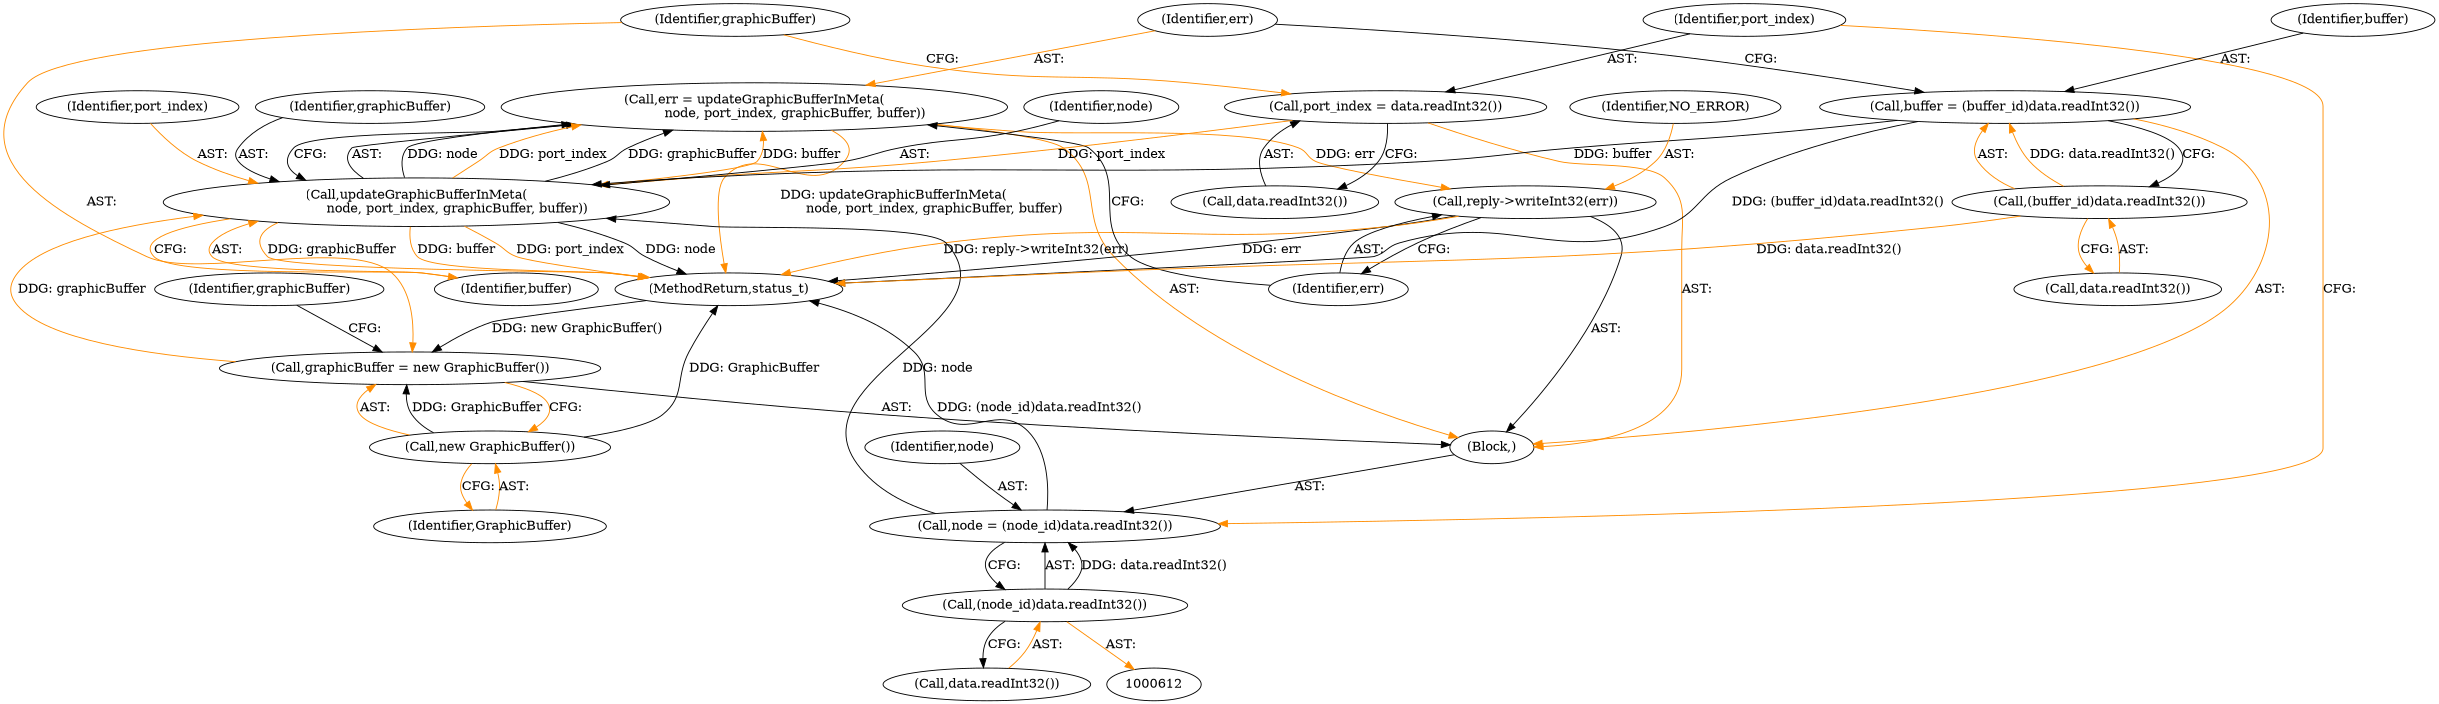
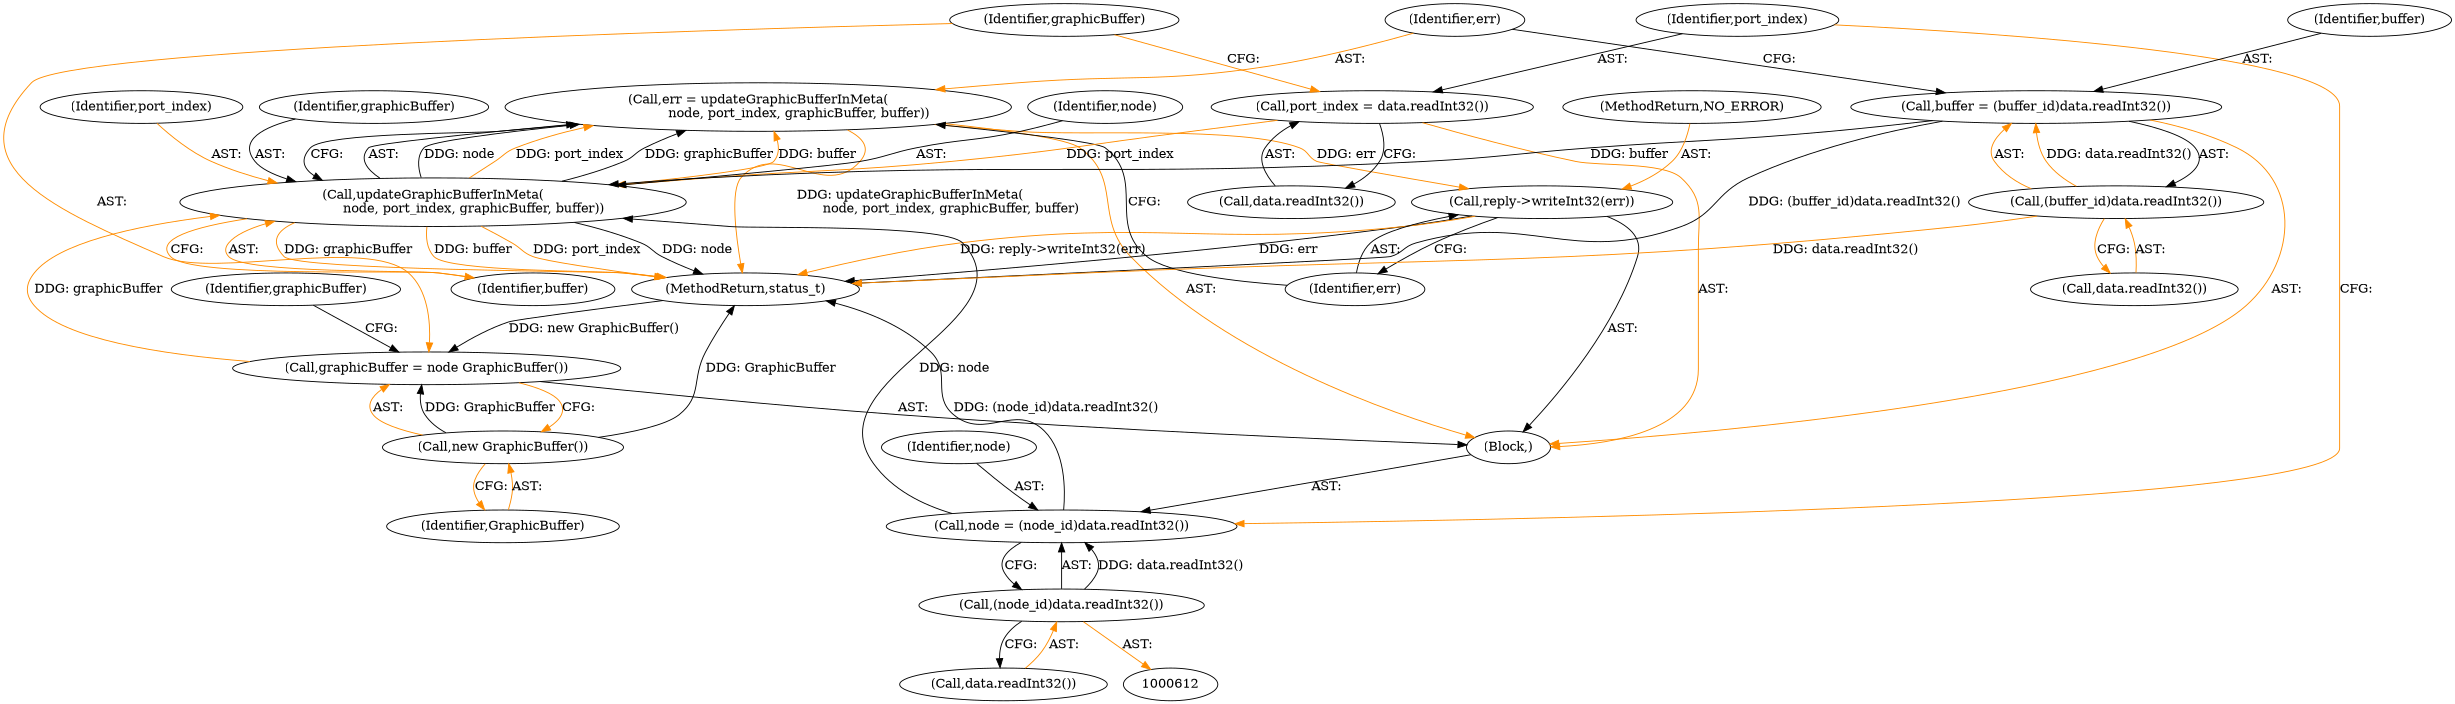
node "(Identifier,NO_ERROR)": label "(Identifier,NO_ERROR)" -> "(MethodReturn,NO_ERROR)"
edge "(Call,buffer = (buffer_id)data.readInt32())" -> "(Call,(buffer_id)data.readInt32())": label "CFG: " -> "AST: "
node "(Call,graphicBuffer = new GraphicBuffer())": label "(Call,graphicBuffer = new GraphicBuffer())" -> "(Call,graphicBuffer = node GraphicBuffer())"
